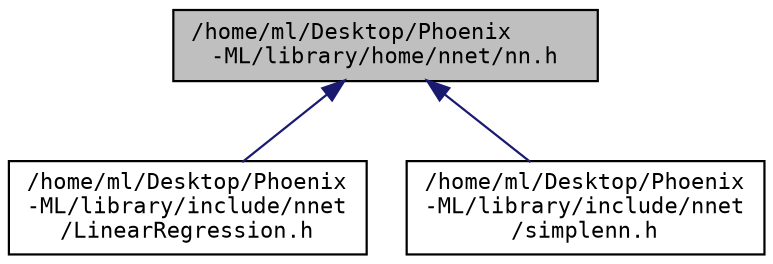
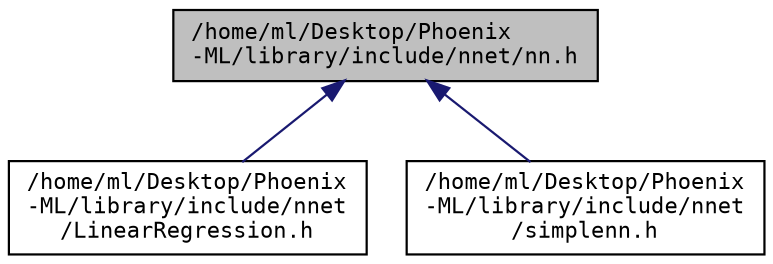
node "/home/ml/Desktop/Phoenix -ML/library/home/nnet/nn.h": label "/home/ml/Desktop/Phoenix -ML/library/home/nnet/nn.h" -> "/home/ml/Desktop/Phoenix -ML/library/include/nnet/nn.h"
